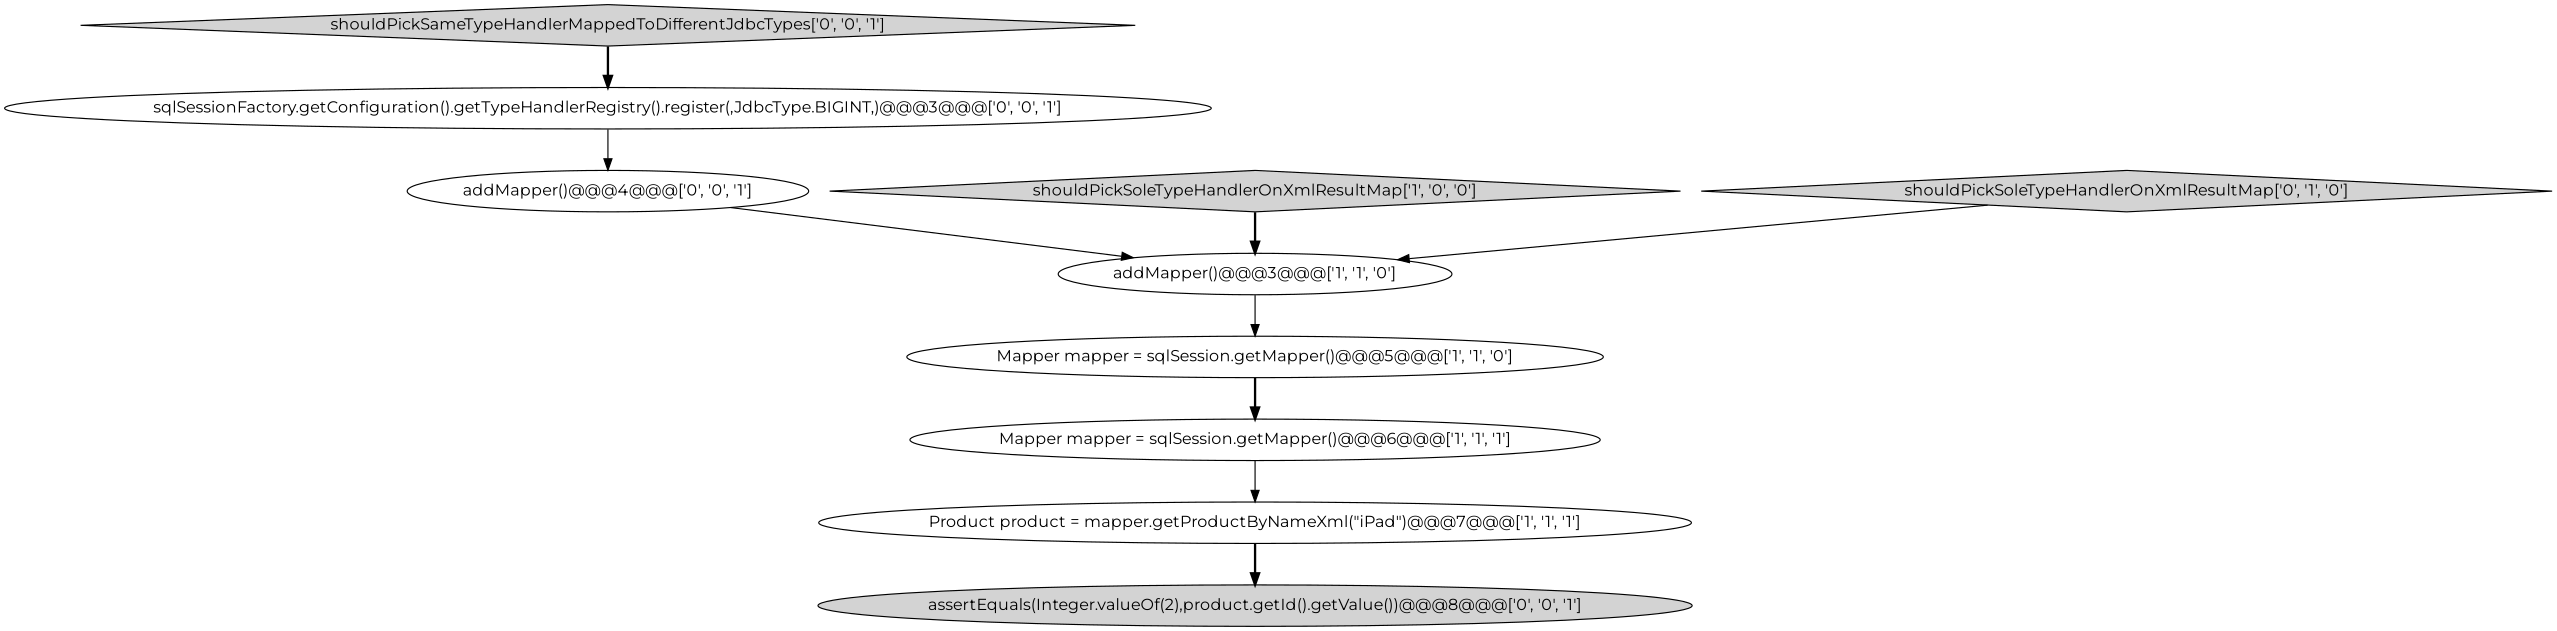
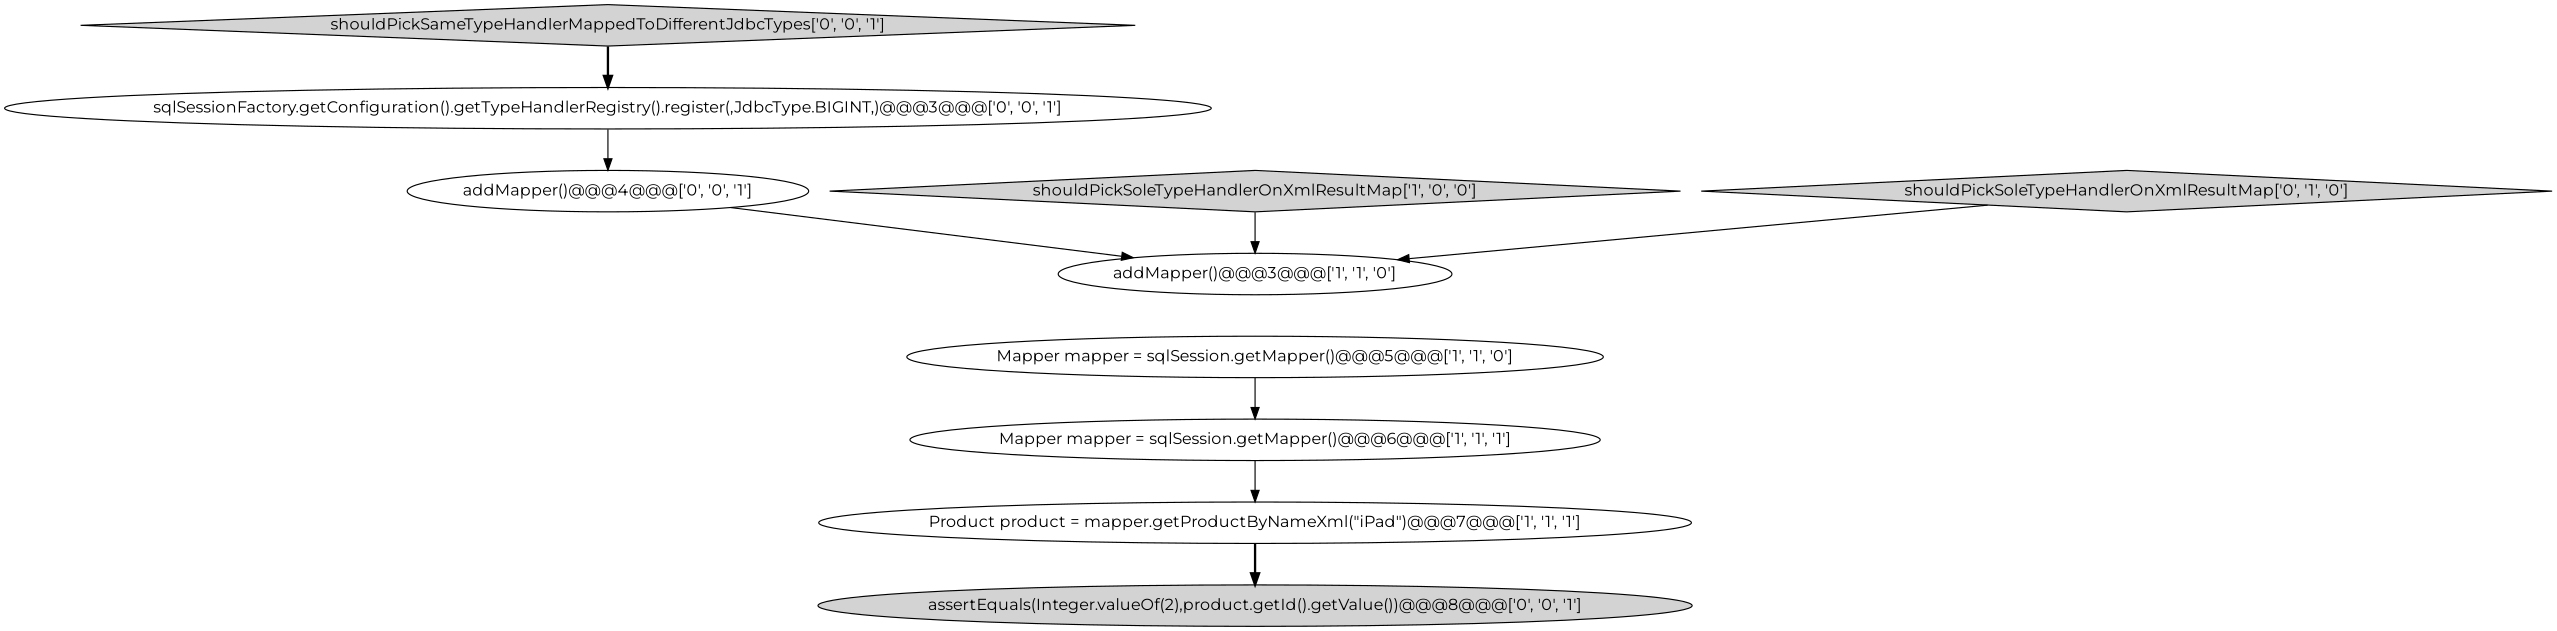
edge "shouldPickSoleTypeHandlerOnXmlResultMap['1', '0', '0']" -> "addMapper()@@@3@@@['1', '1', '0']": style bold -> solid
edge "addMapper()@@@3@@@['1', '1', '0']" -> "Mapper mapper = sqlSession.getMapper()@@@5@@@['1', '1', '0']": removed
edge "Mapper mapper = sqlSession.getMapper()@@@5@@@['1', '1', '0']" -> "Mapper mapper = sqlSession.getMapper()@@@6@@@['1', '1', '1']": style bold -> solid
